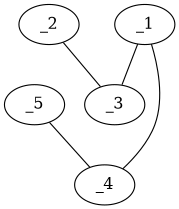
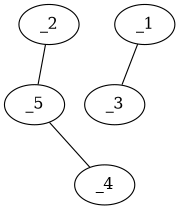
edge "_2" -- "_3": now "_2" -- "_5"
edge "_1" -- "_4": removed
